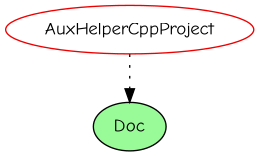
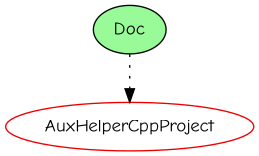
edge "AuxHelperCppProject" -> "Doc": reversed
